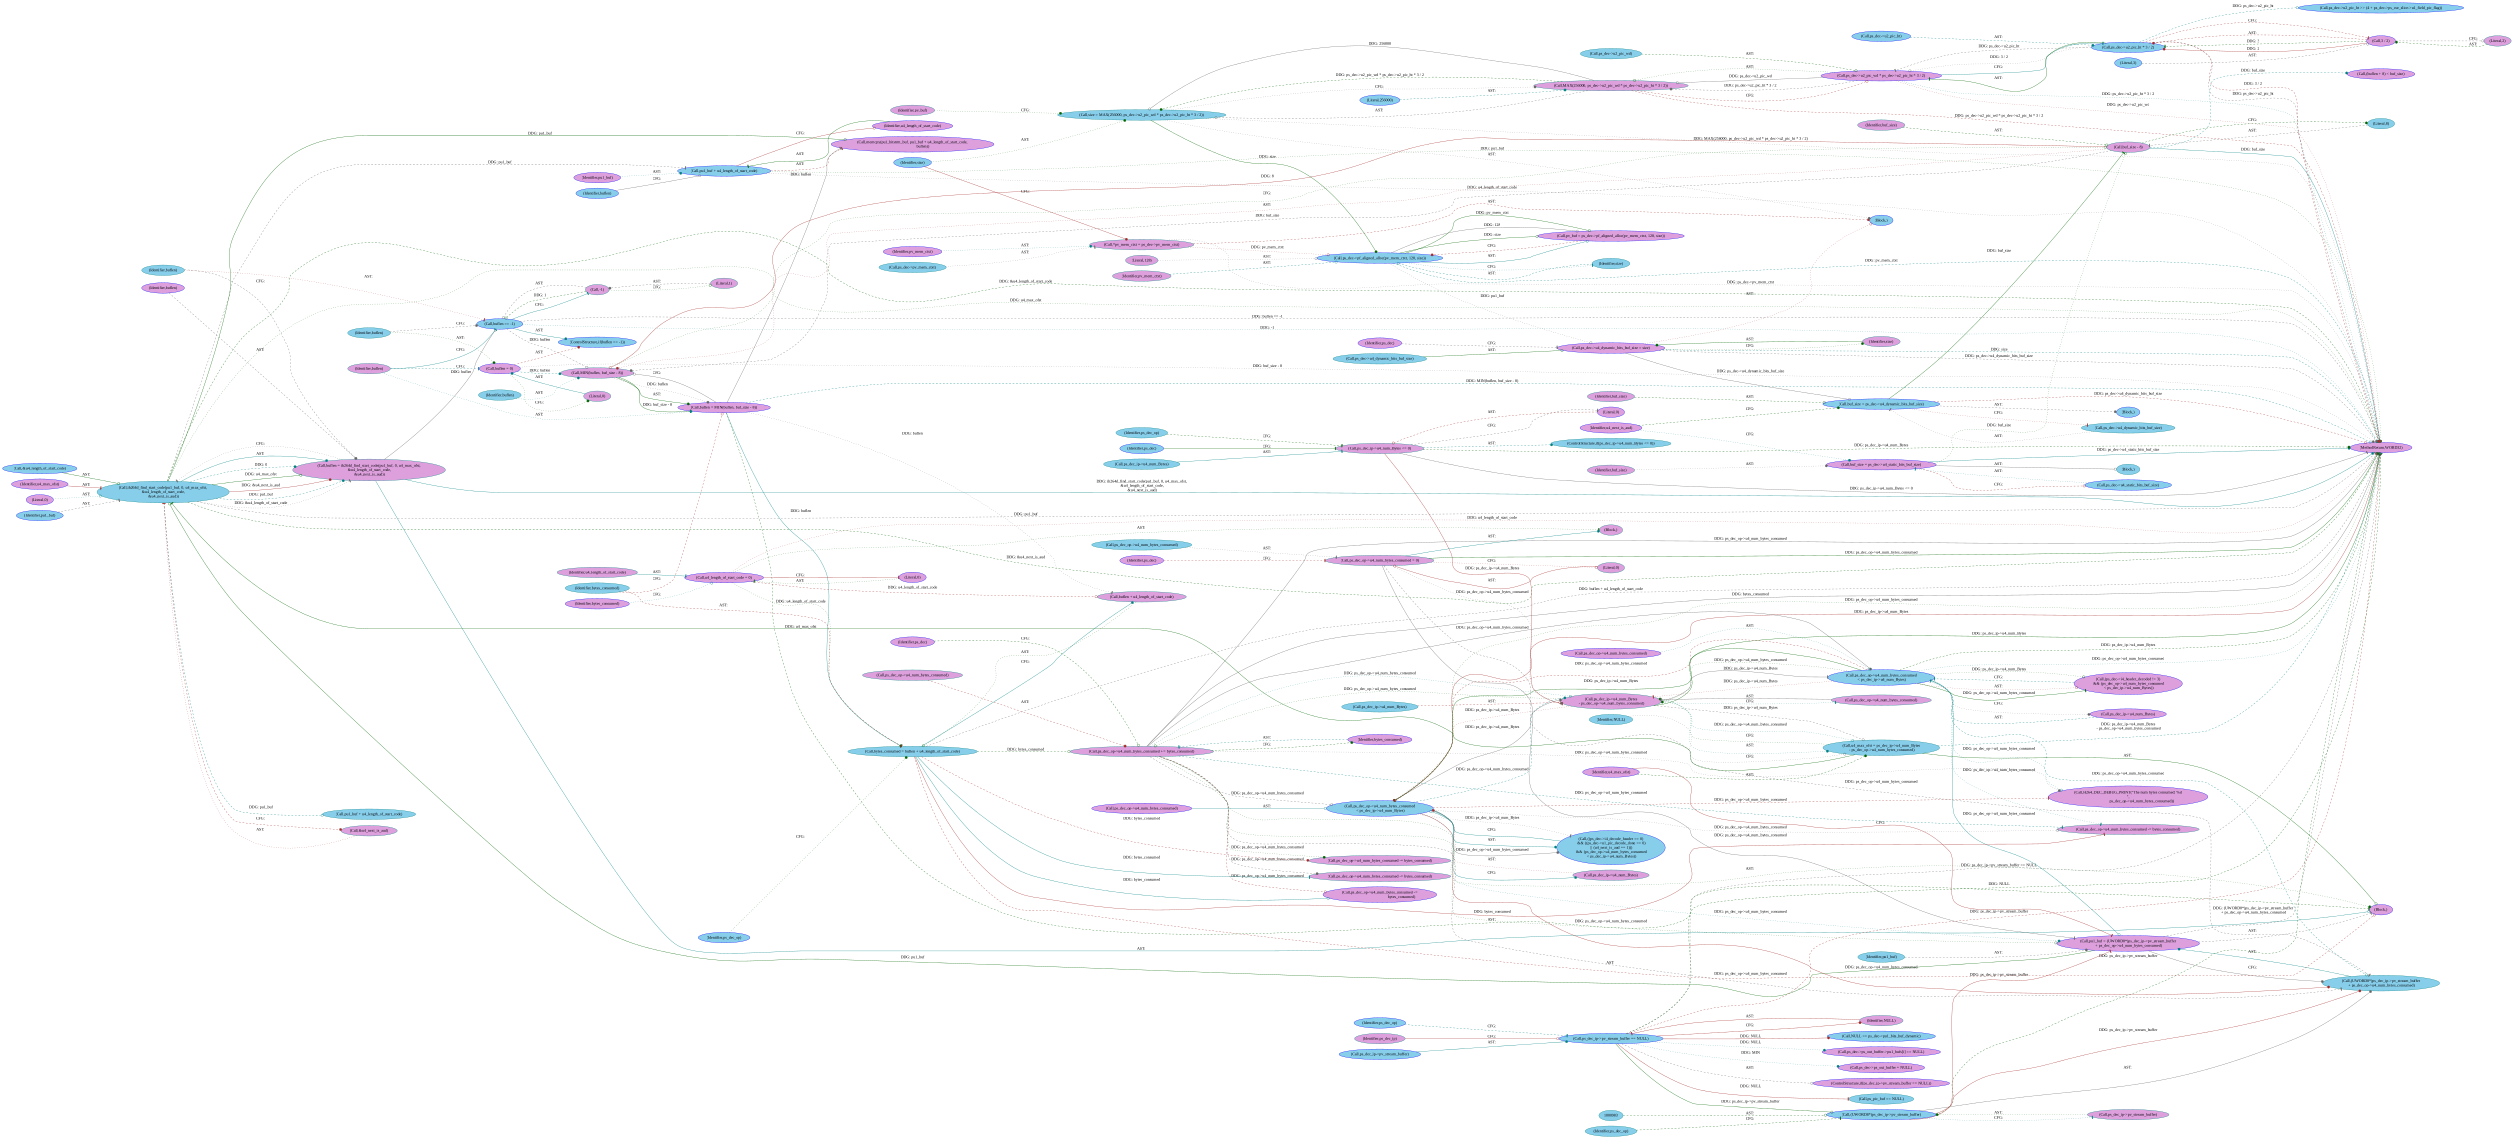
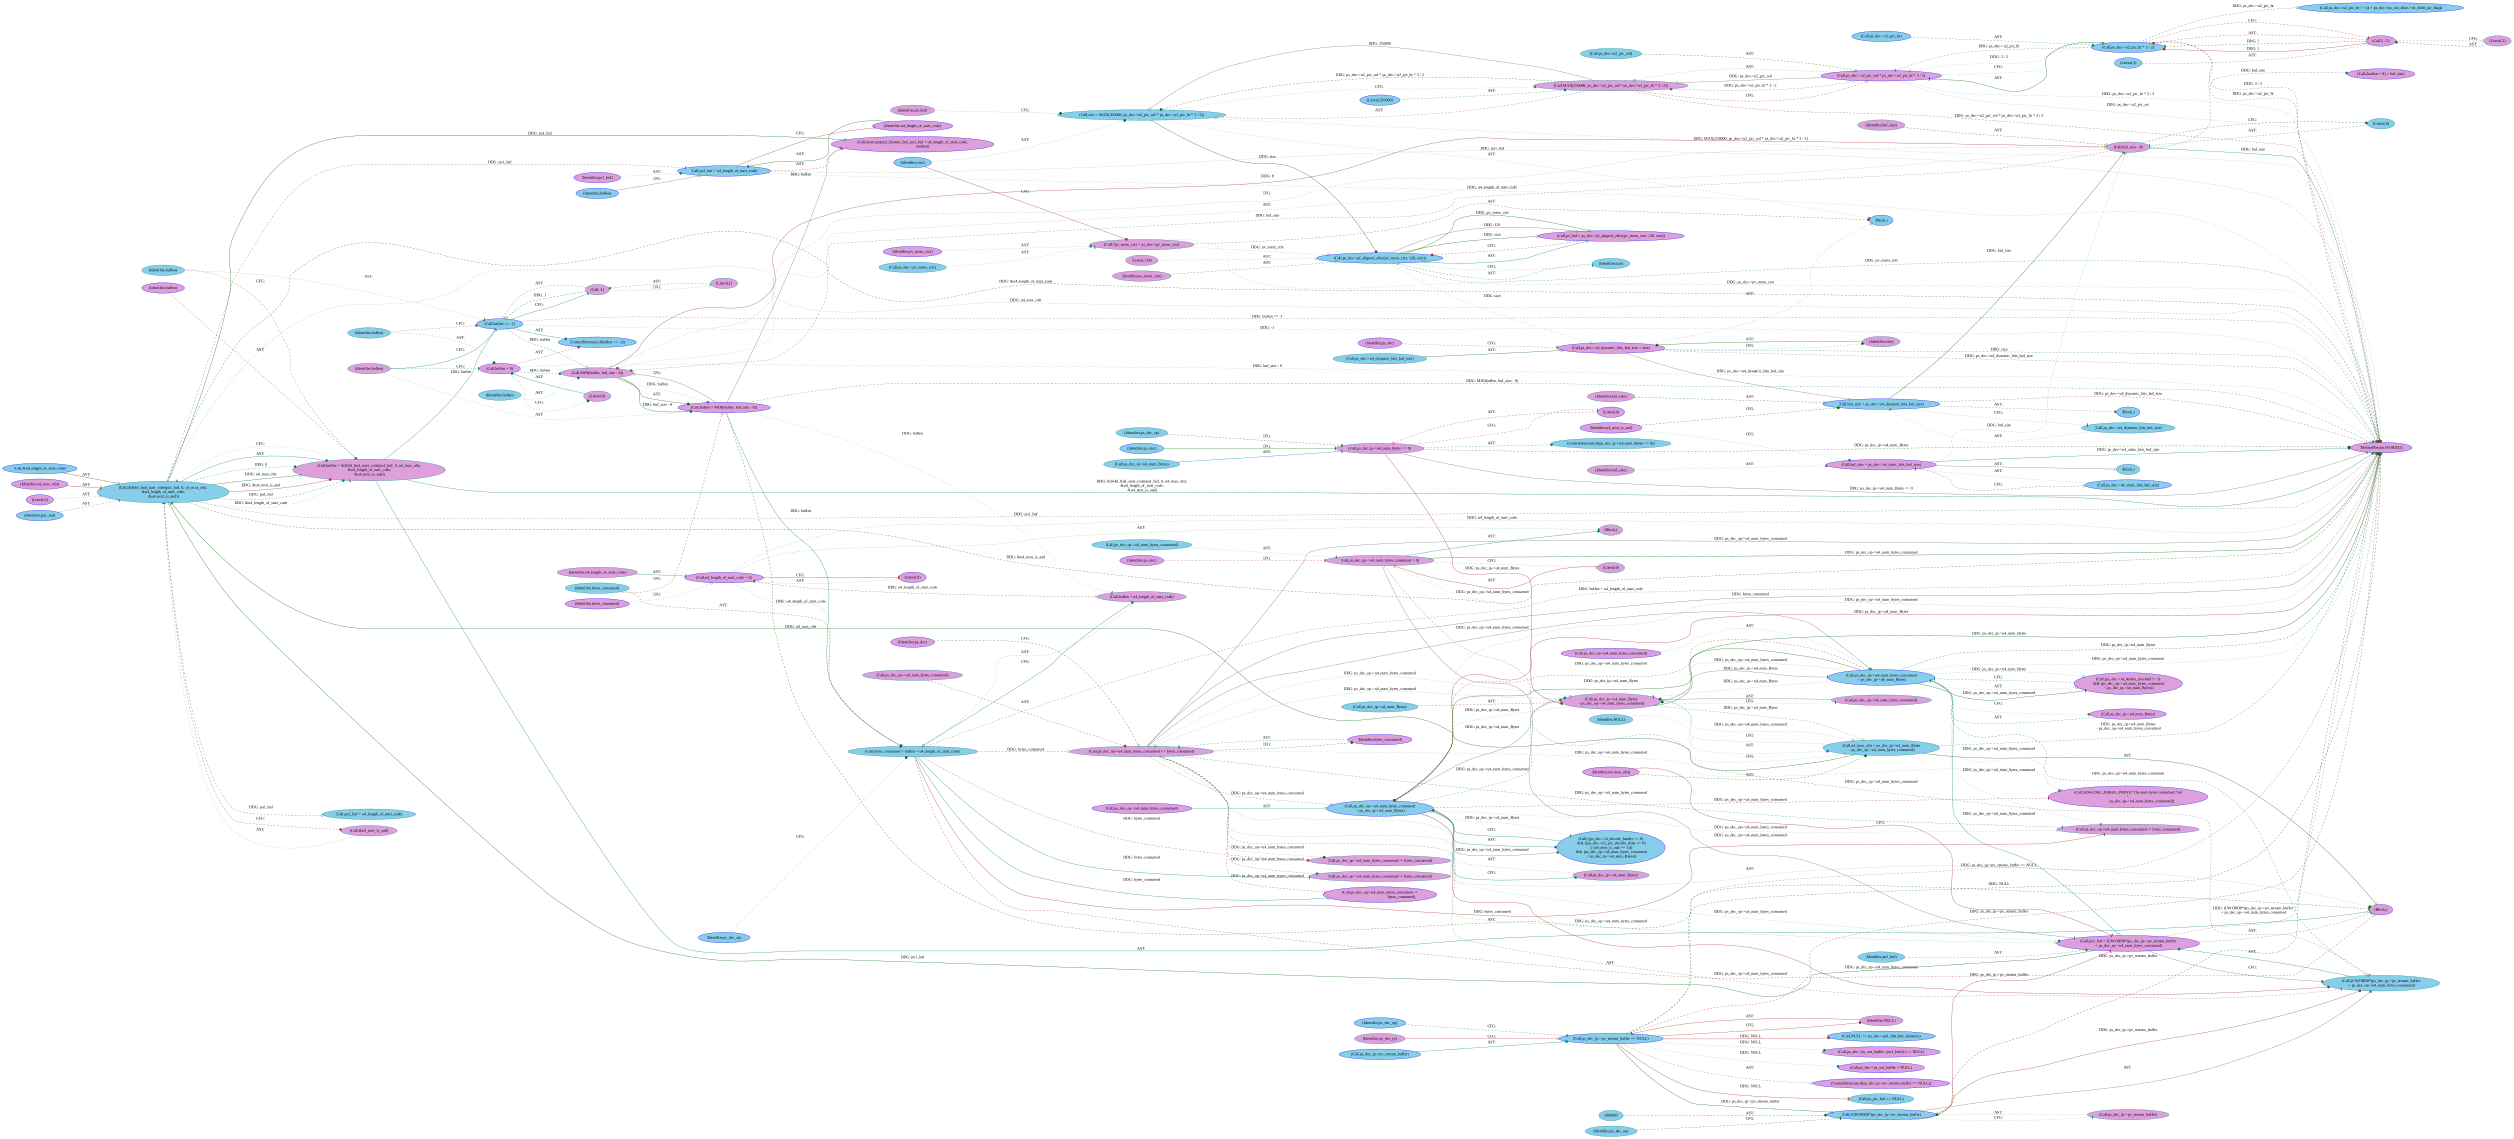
edge "(Call,ps_dec->u2_pic_wd * ps_dec->u2_pic_ht * 3 / 2)" -> "(Call,ps_dec->u2_pic_ht * 3 / 2)": style solid -> dotted
edge "(Call,ps_dec->pf_aligned_alloc(pv_mem_ctxt, 128, size))" -> "(Call,ps_dec->u4_dynamic_bits_buf_size = size)": label "DDG: pu1_buf" -> "DDG: size"
edge "(Call,ps_dec_ip->pv_stream_buffer == NULL)" -> "(Call,ps_dec->ps_out_buffer = NULL)": label "DDG: MIN" -> "DDG: NULL"
edge "1000983" -> "(Call,(UWORD8*)ps_dec_ip->pv_stream_buffer)": arrowhead odot -> dot
